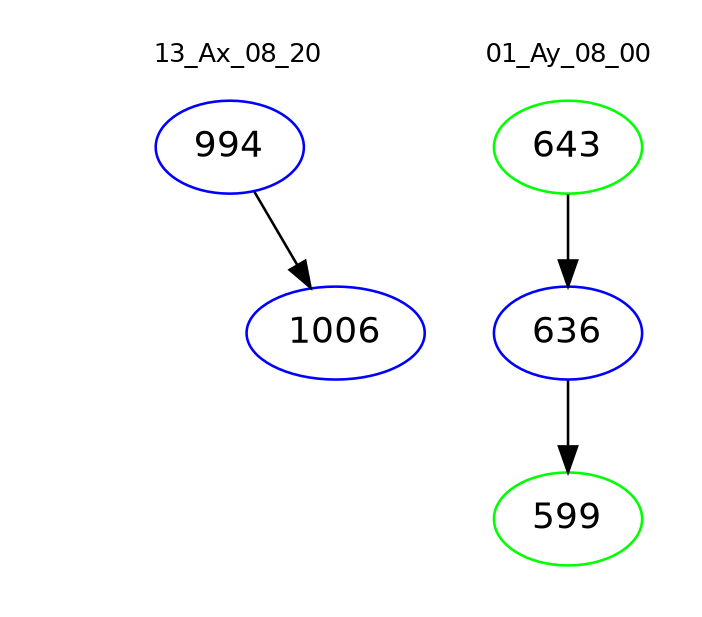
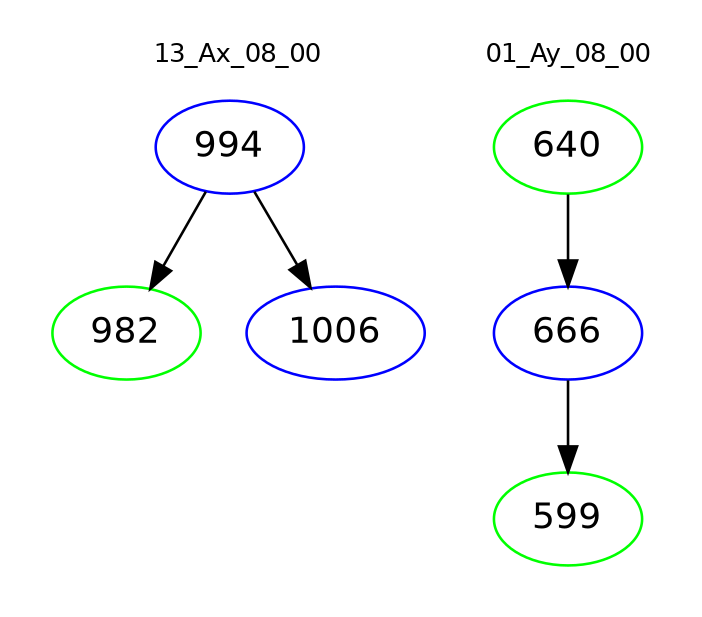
cluster "13_Ax_08_20": label "13_Ax_08_20" -> "13_Ax_08_00"
node "643": label "643" -> "640"
node "982": added
node "636": label "636" -> "666"
